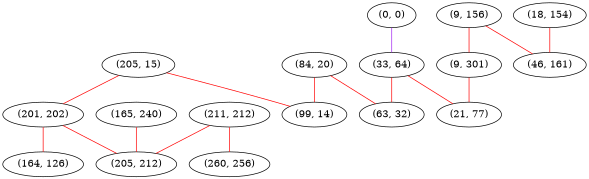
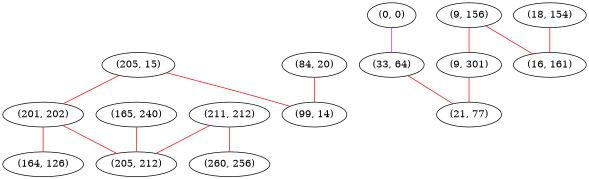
node "(46, 161)": label "(46, 161)" -> "(16, 161)"
node "(63, 32)": removed
